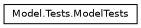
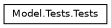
node "Model.Tests.ModelTests": label "Model.Tests.ModelTests" -> "Model.Tests.Tests"
